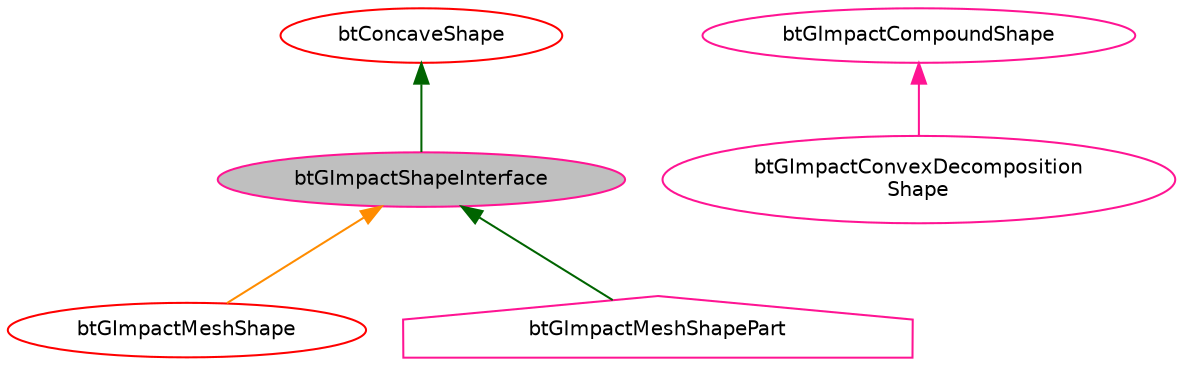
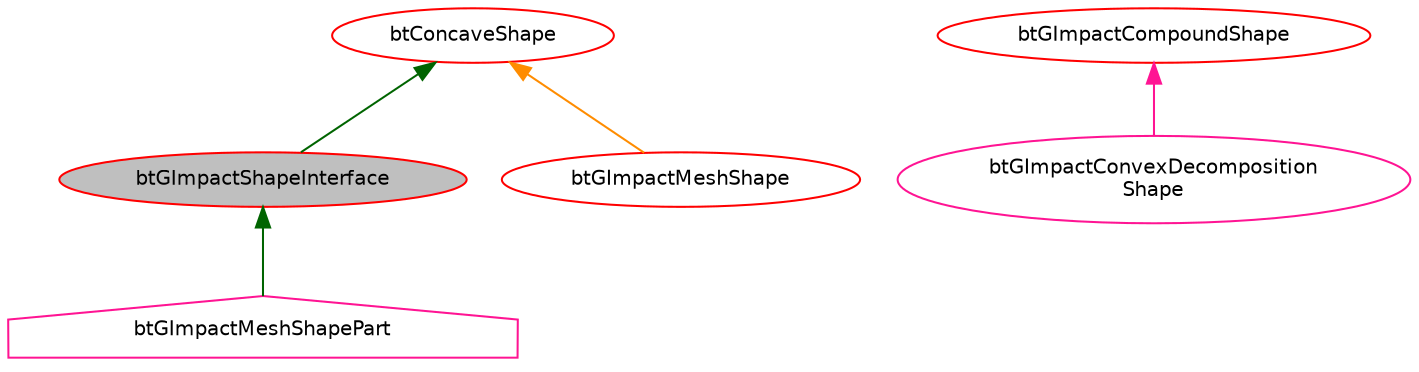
node "btGImpactCompoundShape": color deeppink -> red
node "btGImpactShapeInterface": color deeppink -> red
edge "btGImpactMeshShape" -> "btGImpactShapeInterface": now "btGImpactMeshShape" -> "btConcaveShape"
